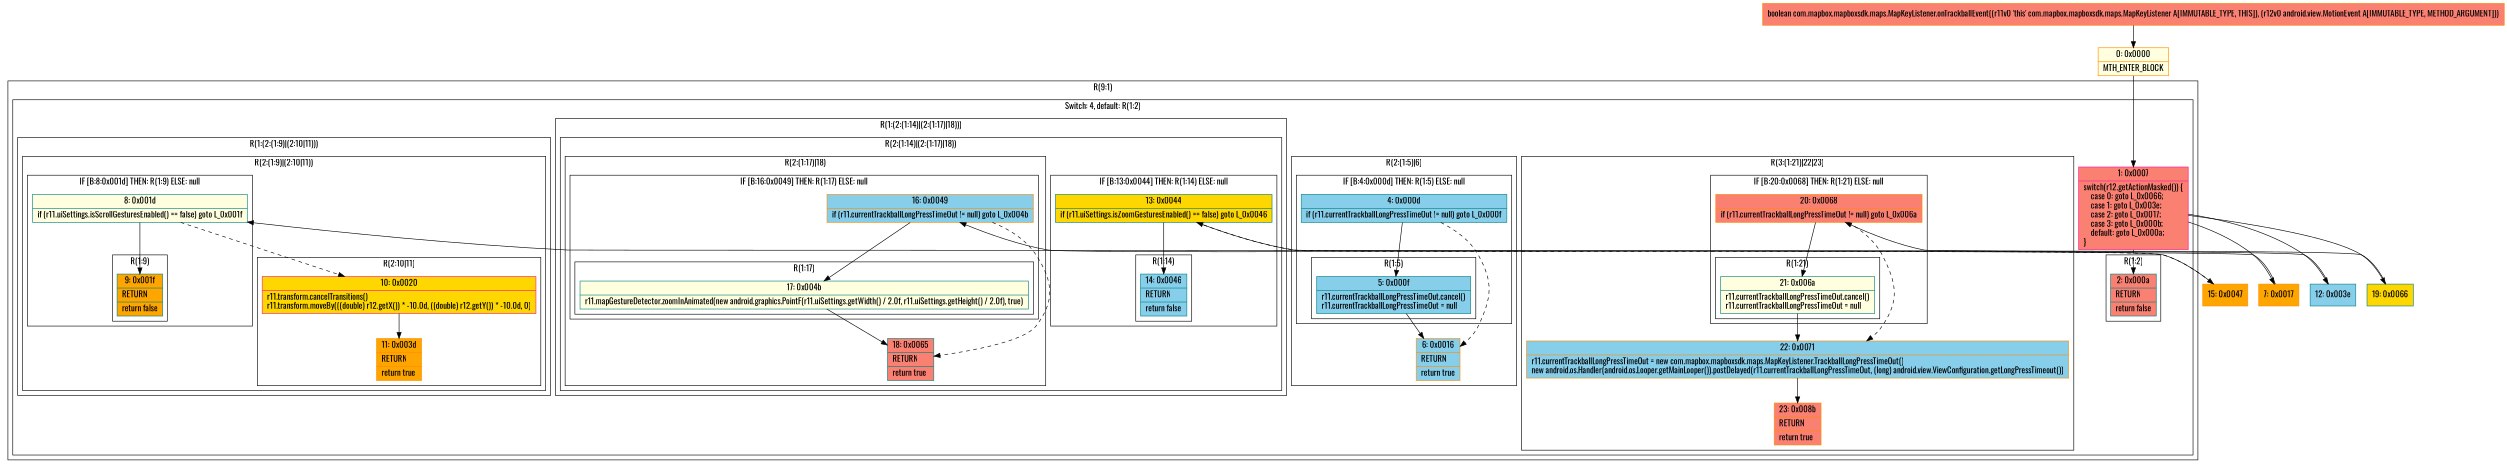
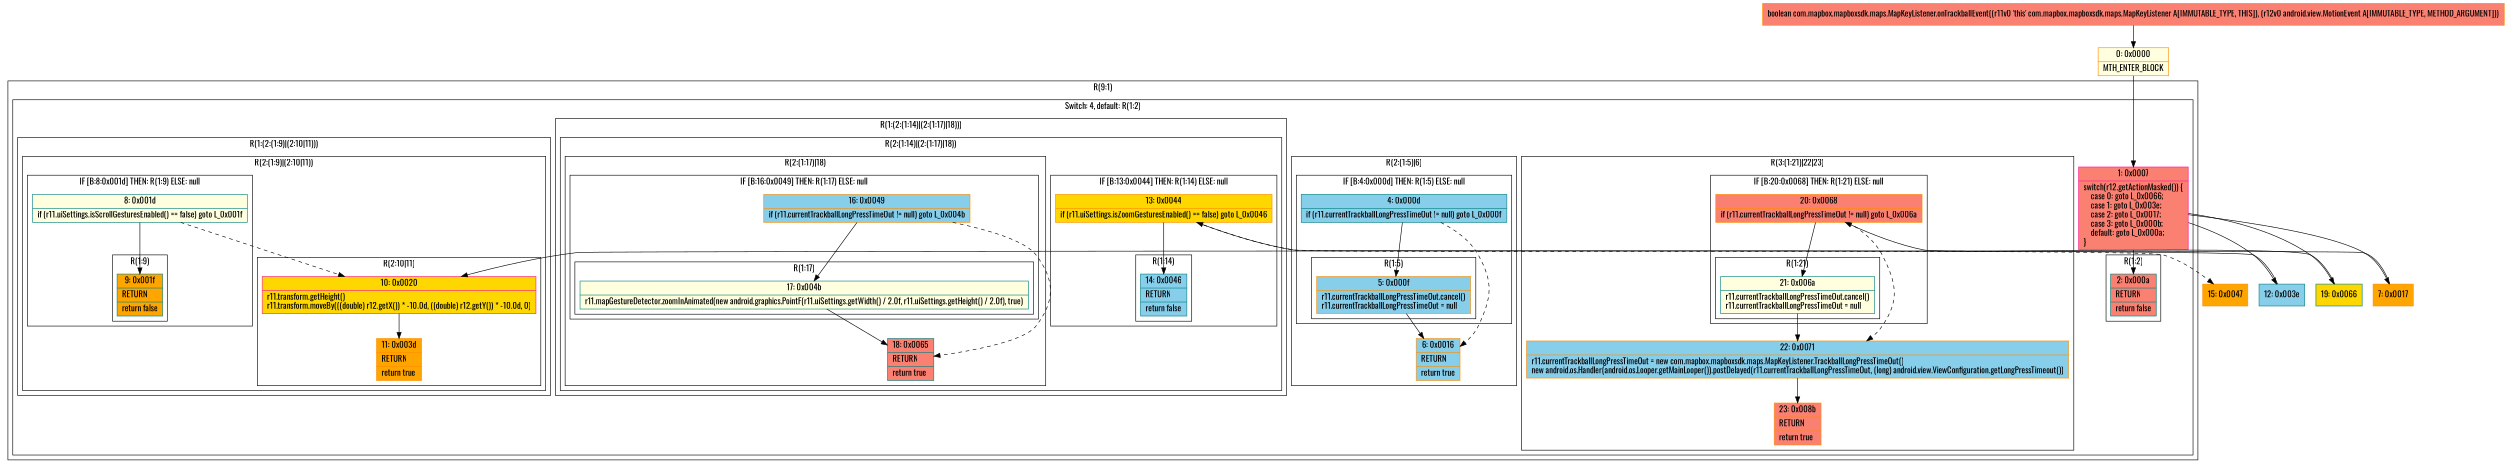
node "13: 0x0044": color teal -> darkorange
edge "7: 0x0017" -> "8: 0x001d": now "7: 0x0017" -> "10: 0x0020"
edge "15: 0x0047" -> "16: 0x0049": removed
edge "1: 0x0007" -> "2: 0x000a": style dashed -> solid
node "5: 0x000f": color teal -> darkorange
node "10: 0x0020": text "r11.transform.cancelTransitions()" -> "r11.transform.getHeight()"
